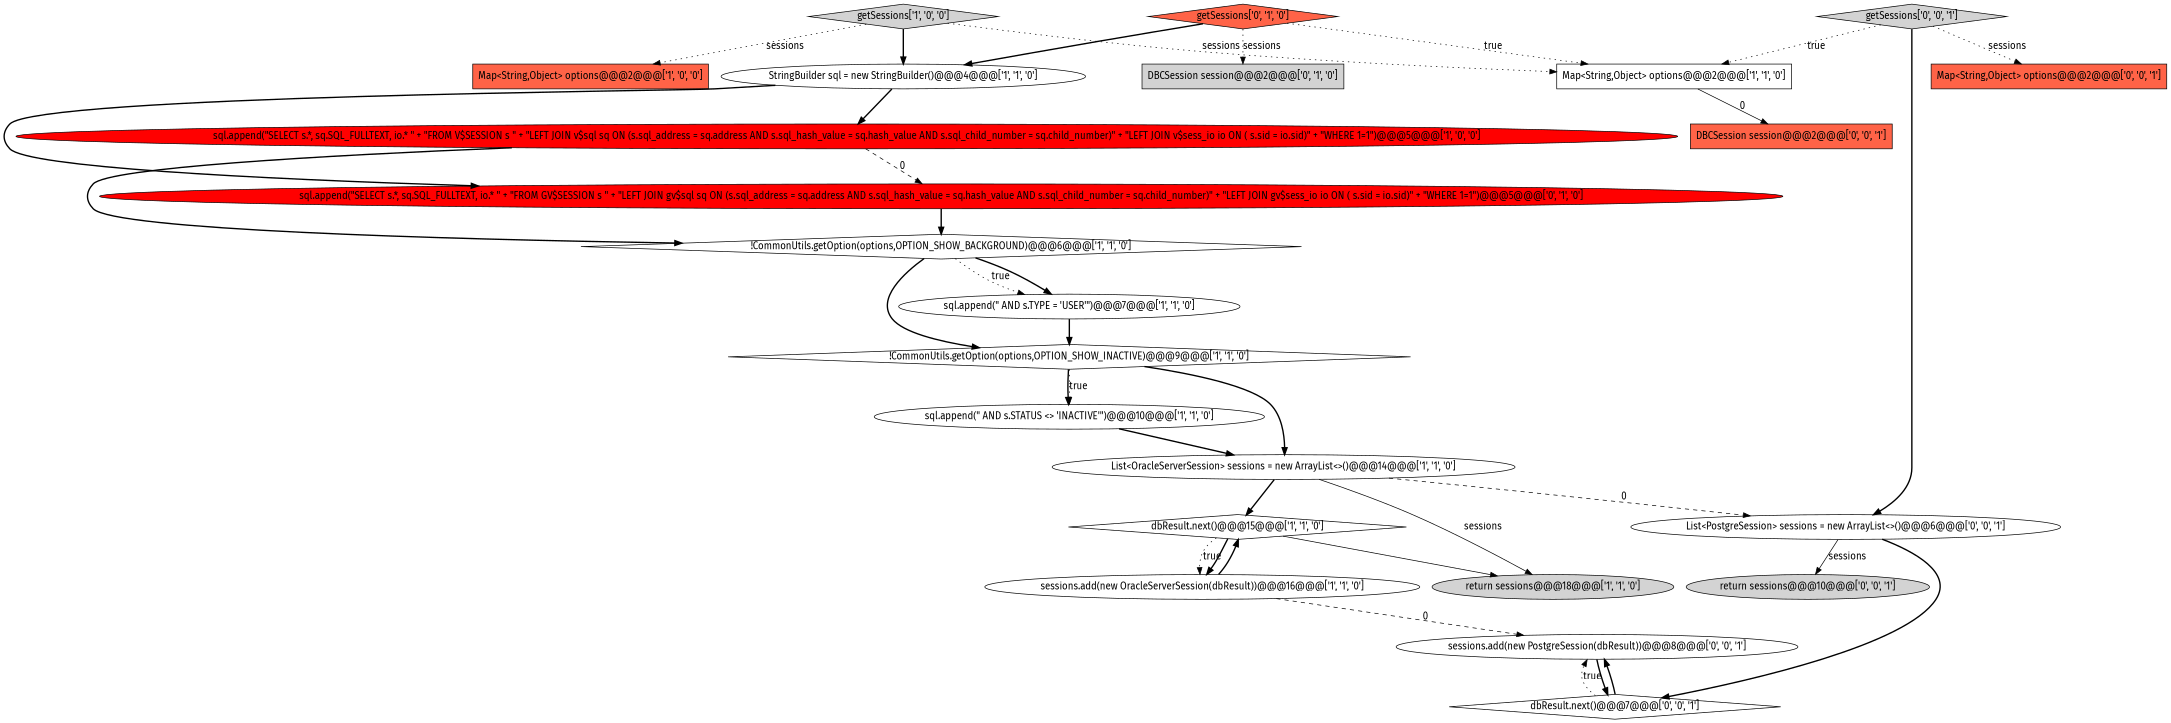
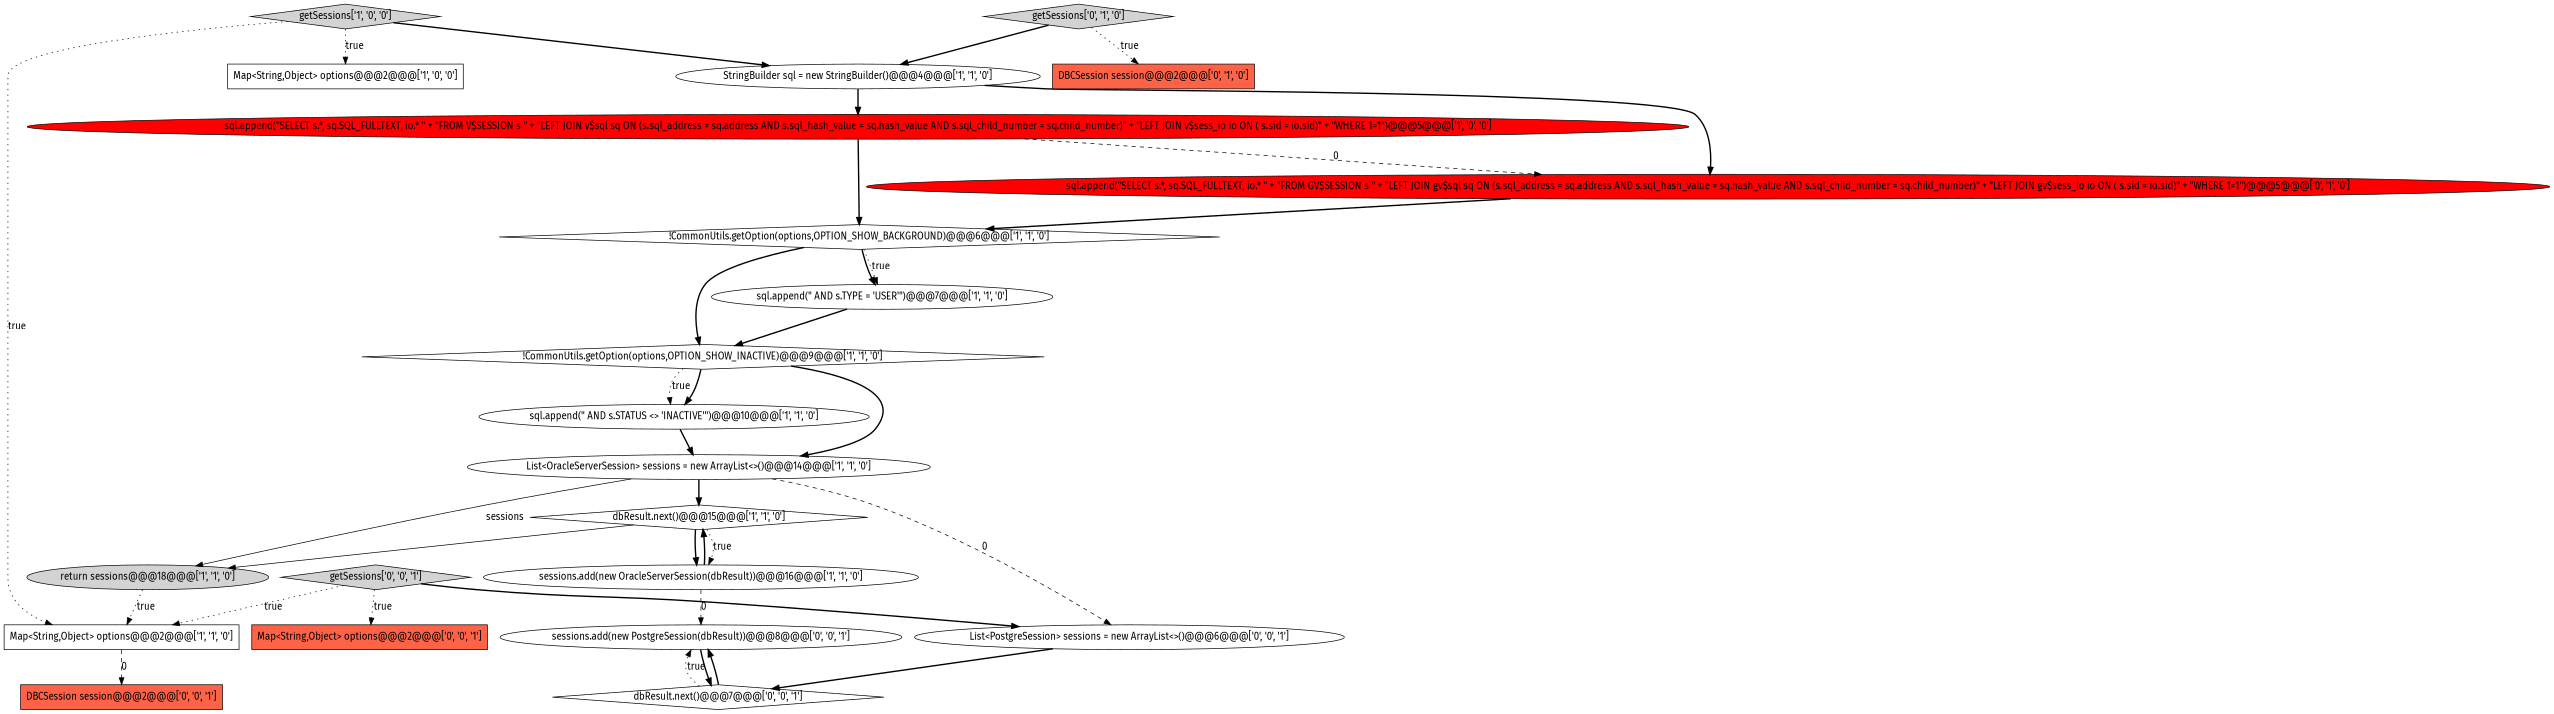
node "getSessions['0', '1', '0']": fillcolor tomato -> lightgray
edge "getSessions['0', '1', '0']" -> "Map<String,Object> options@@@2@@@['1', '1', '0']": now "return sessions@@@18@@@['1', '1', '0']" -> "Map<String,Object> options@@@2@@@['1', '1', '0']"
edge "getSessions['1', '0', '0']" -> "Map<String,Object> options@@@2@@@['1', '0', '0']": label "sessions" -> "true"
edge "getSessions['1', '0', '0']" -> "Map<String,Object> options@@@2@@@['1', '1', '0']": label "sessions" -> "true"
edge "getSessions['0', '1', '0']" -> "DBCSession session@@@2@@@['0', '1', '0']": label "sessions" -> "true"
edge "getSessions['0', '0', '1']" -> "Map<String,Object> options@@@2@@@['0', '0', '1']": label "sessions" -> "true"
node "Map<String,Object> options@@@2@@@['1', '0', '0']": fillcolor tomato -> white
node "DBCSession session@@@2@@@['0', '1', '0']": fillcolor lightgray -> tomato
edge "Map<String,Object> options@@@2@@@['1', '1', '0']" -> "DBCSession session@@@2@@@['0', '0', '1']": style solid -> dashed
node "return sessions@@@10@@@['0', '0', '1']": removed
